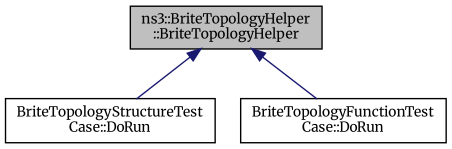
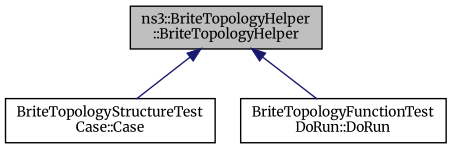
node "BriteTopologyStructureTest Case::DoRun": label "BriteTopologyStructureTest Case::DoRun" -> "BriteTopologyStructureTest Case::Case"
node "BriteTopologyFunctionTest Case::DoRun": label "BriteTopologyFunctionTest Case::DoRun" -> "BriteTopologyFunctionTest DoRun::DoRun"
